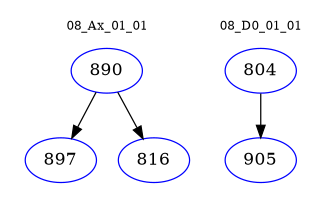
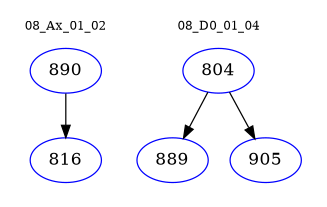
cluster "08_Ax_01_01": label "08_Ax_01_01" -> "08_Ax_01_02"
cluster "08_D0_01_01": label "08_D0_01_01" -> "08_D0_01_04"
node "897": removed
node "889": added
